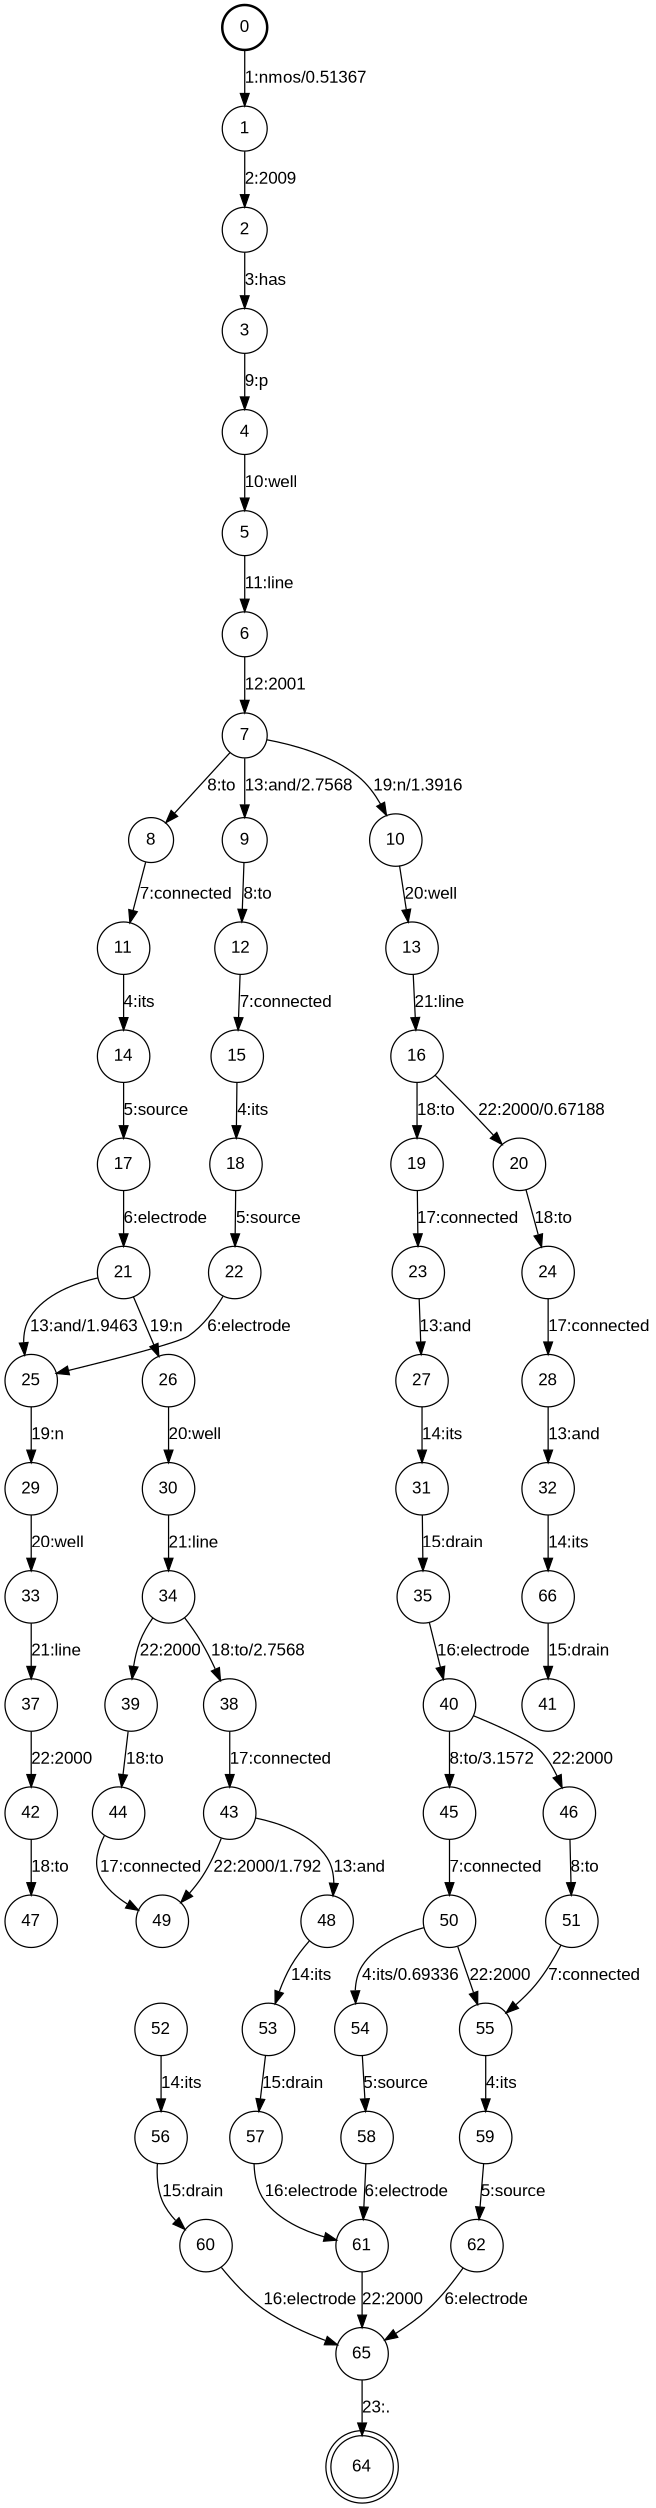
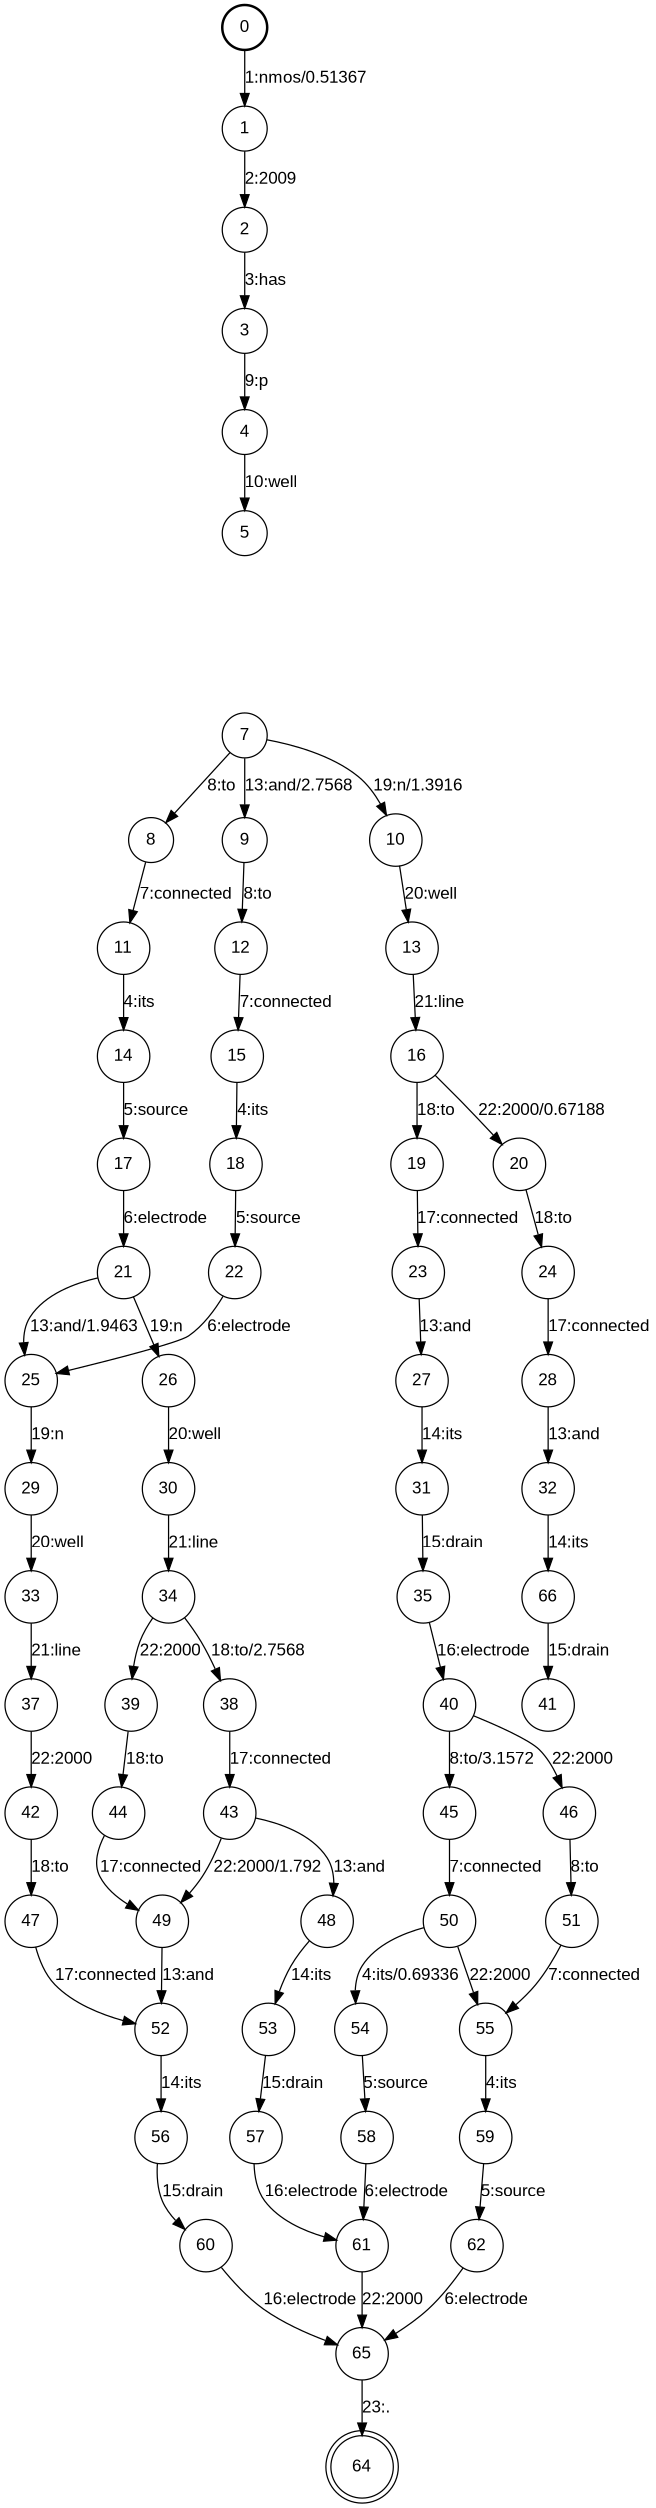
node "6": removed
edge "49" -> "52": added, label "13:and"
edge "47" -> "52": added, label "17:connected"
